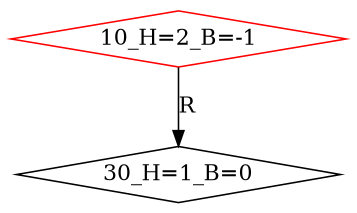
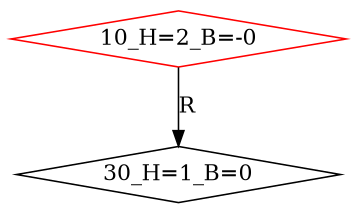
node "10_H=2_B=-1": label "10_H=2_B=-1" -> "10_H=2_B=-0"
